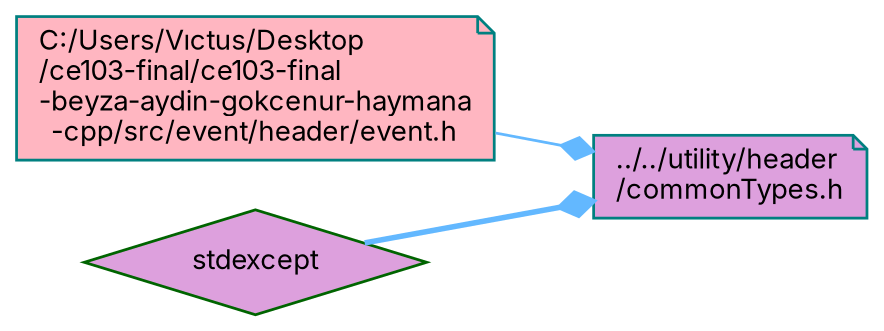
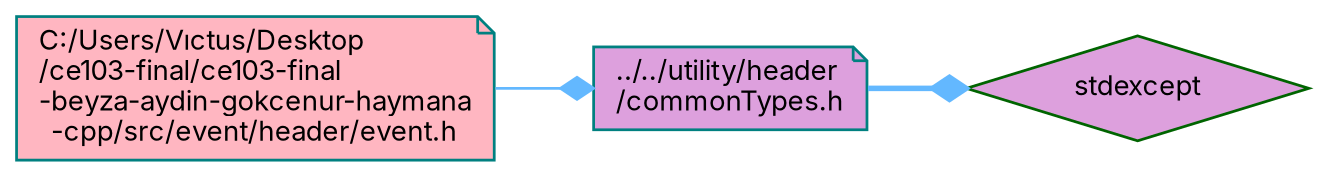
edge "stdexcept" -> "../../utility/header /commonTypes.h": reversed
